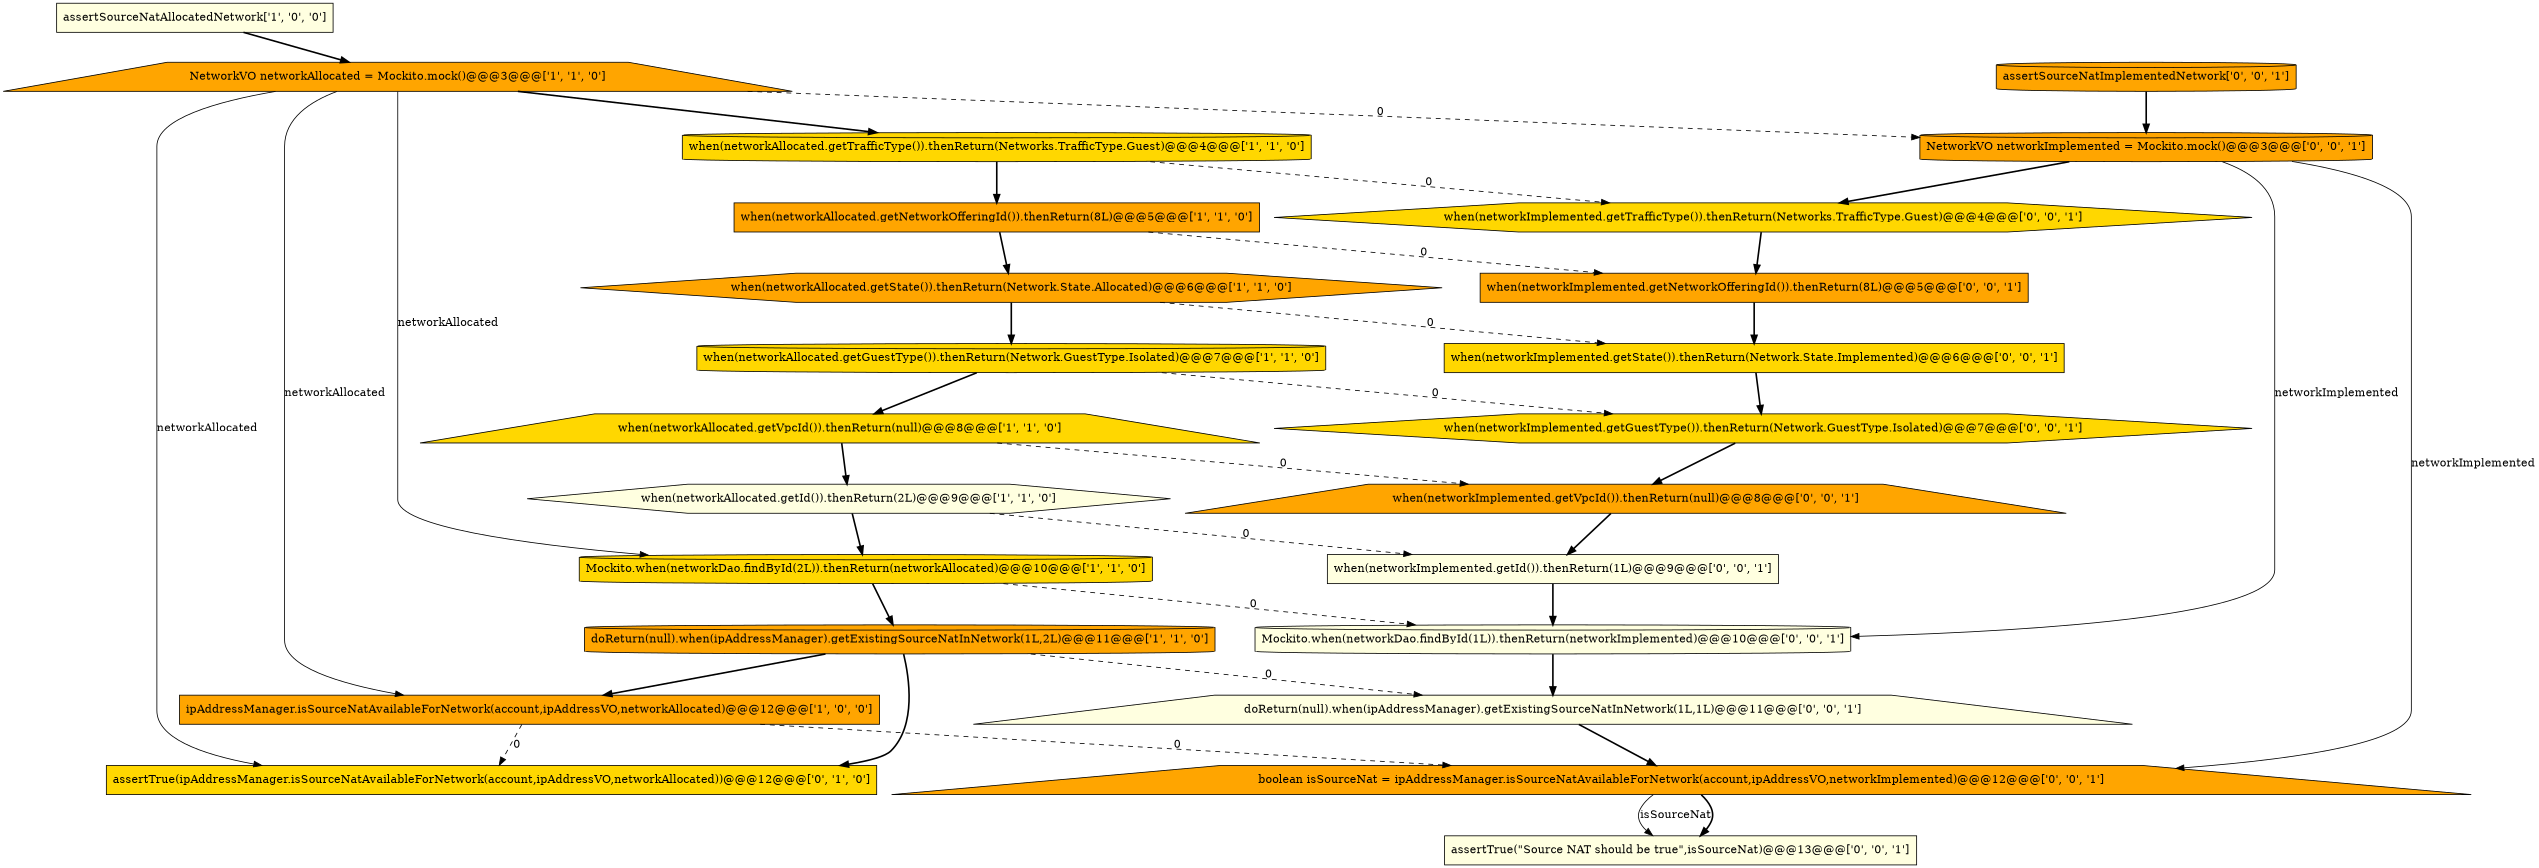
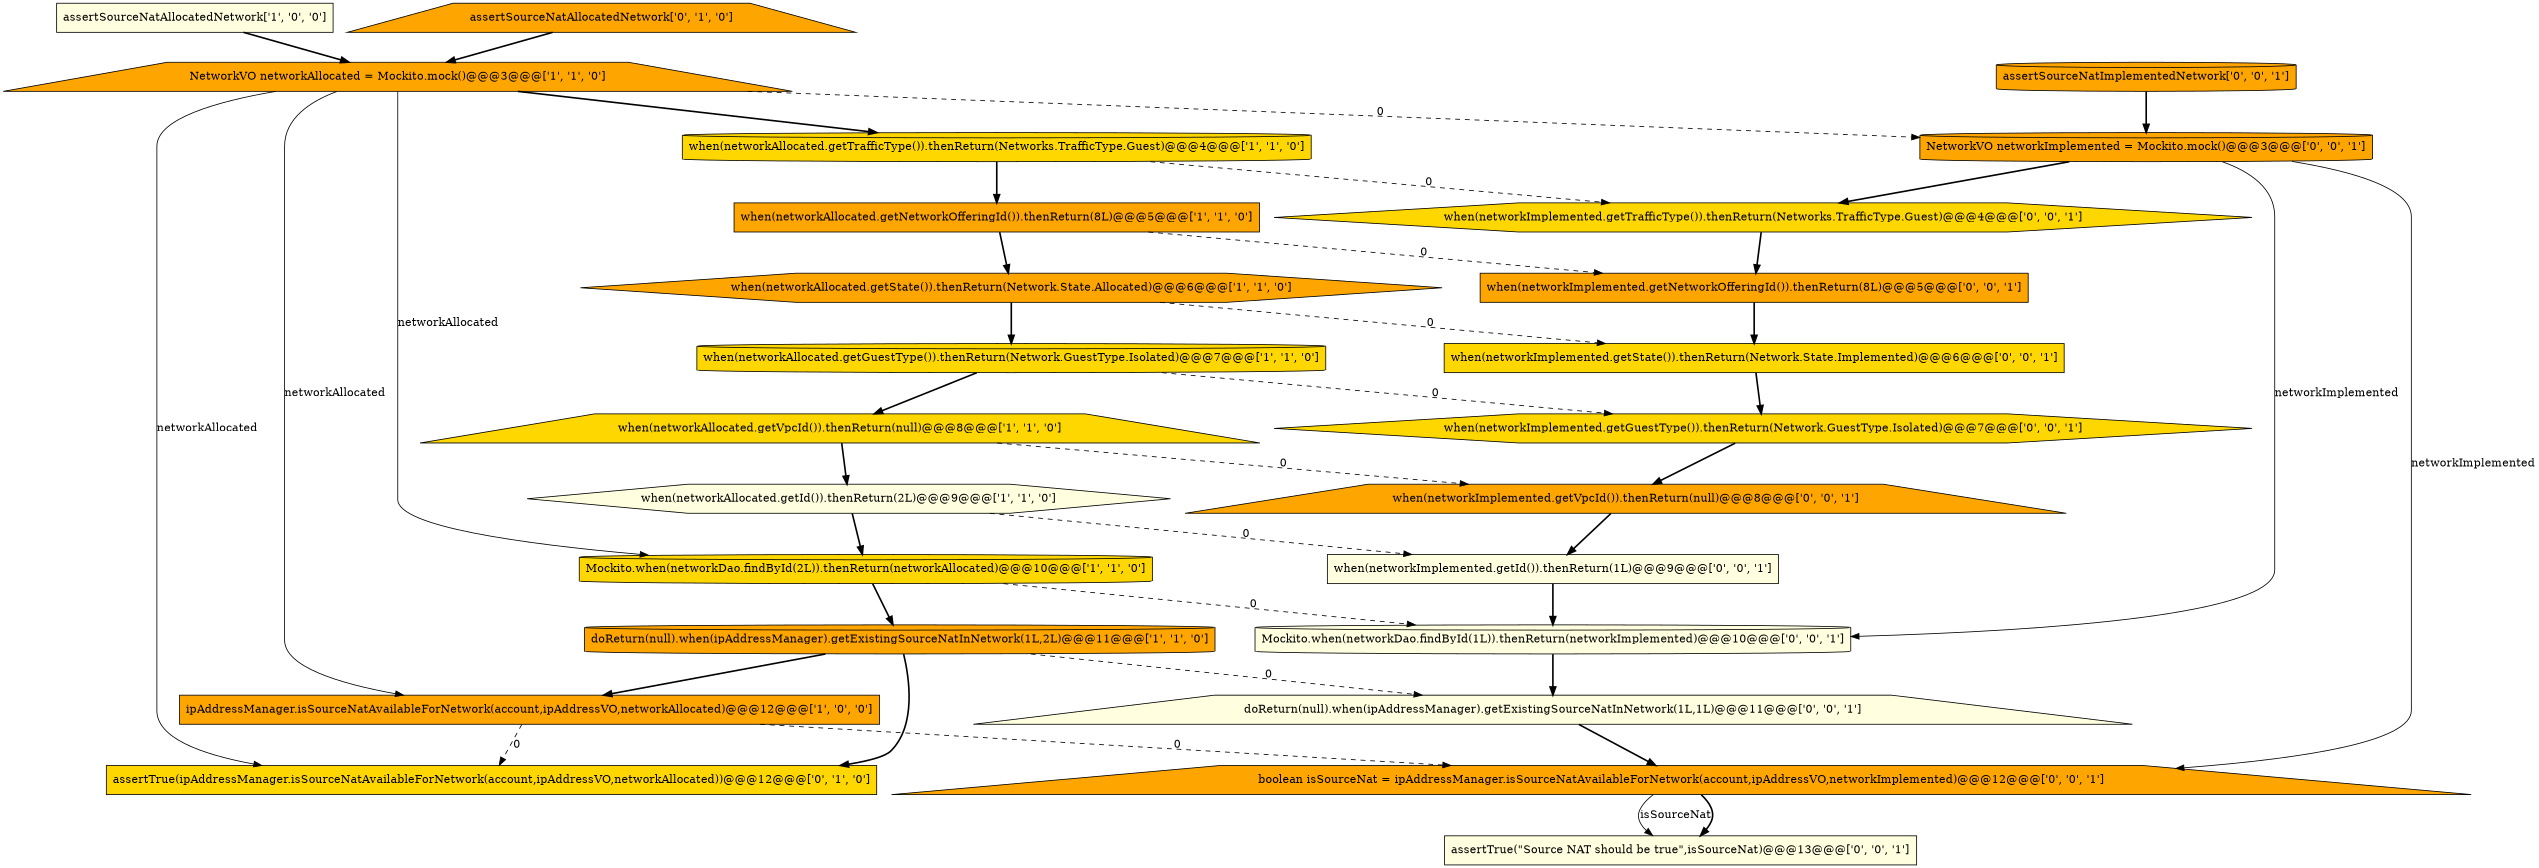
node "assertSourceNatAllocatedNetwork['0', '1', '0']": added
